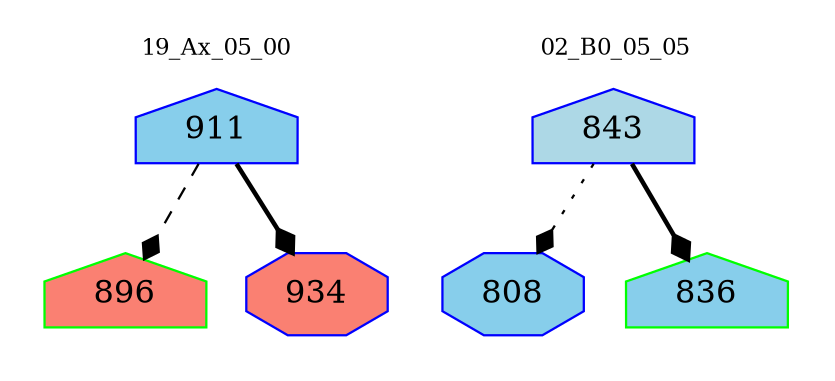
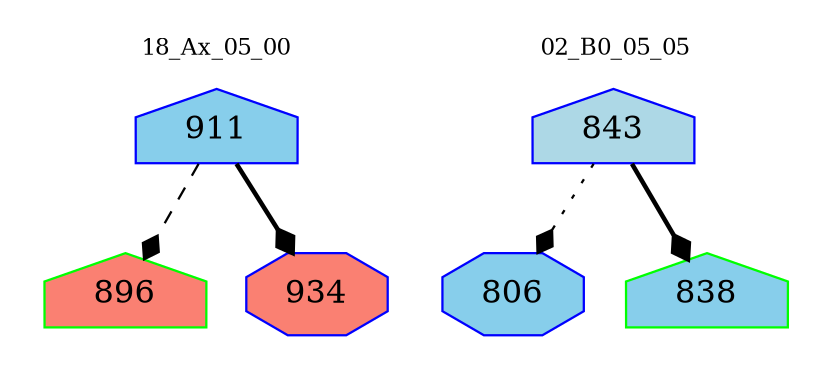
cluster "19_Ax_05_00": label "19_Ax_05_00" -> "18_Ax_05_00"
node "808": label "808" -> "806"
node "836": label "836" -> "838"
